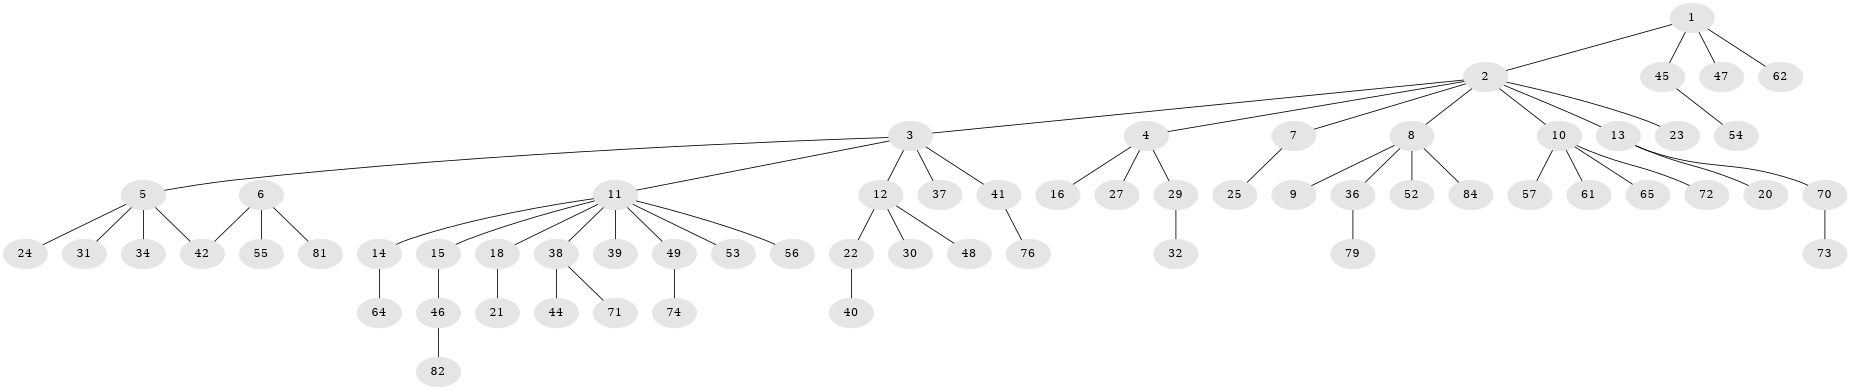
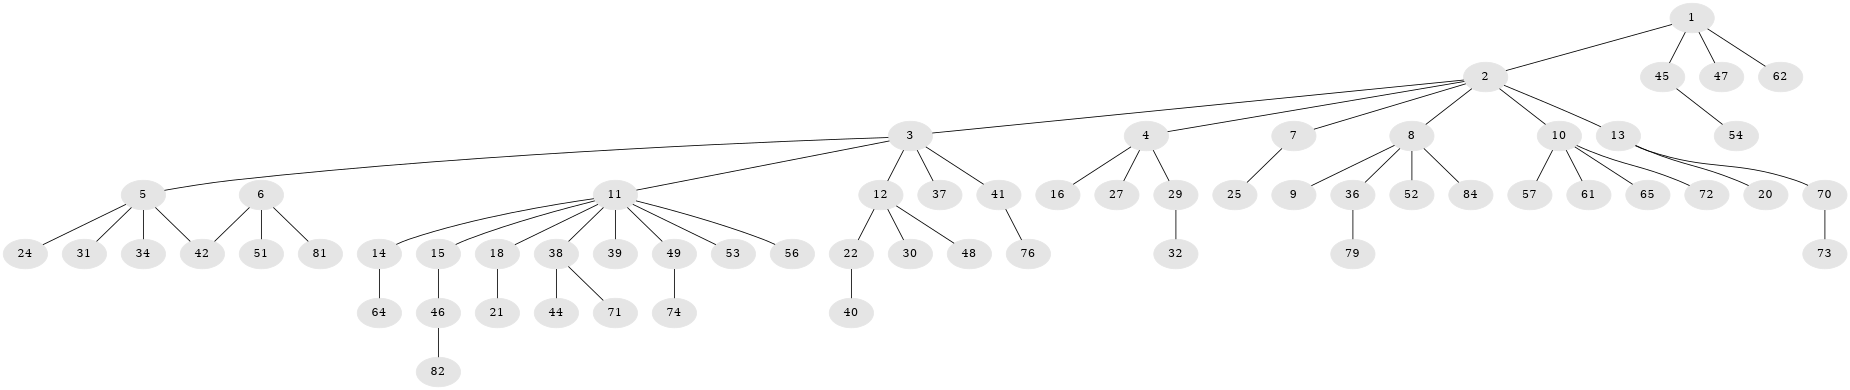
node "23": removed
node "55": label "55" -> "51"
